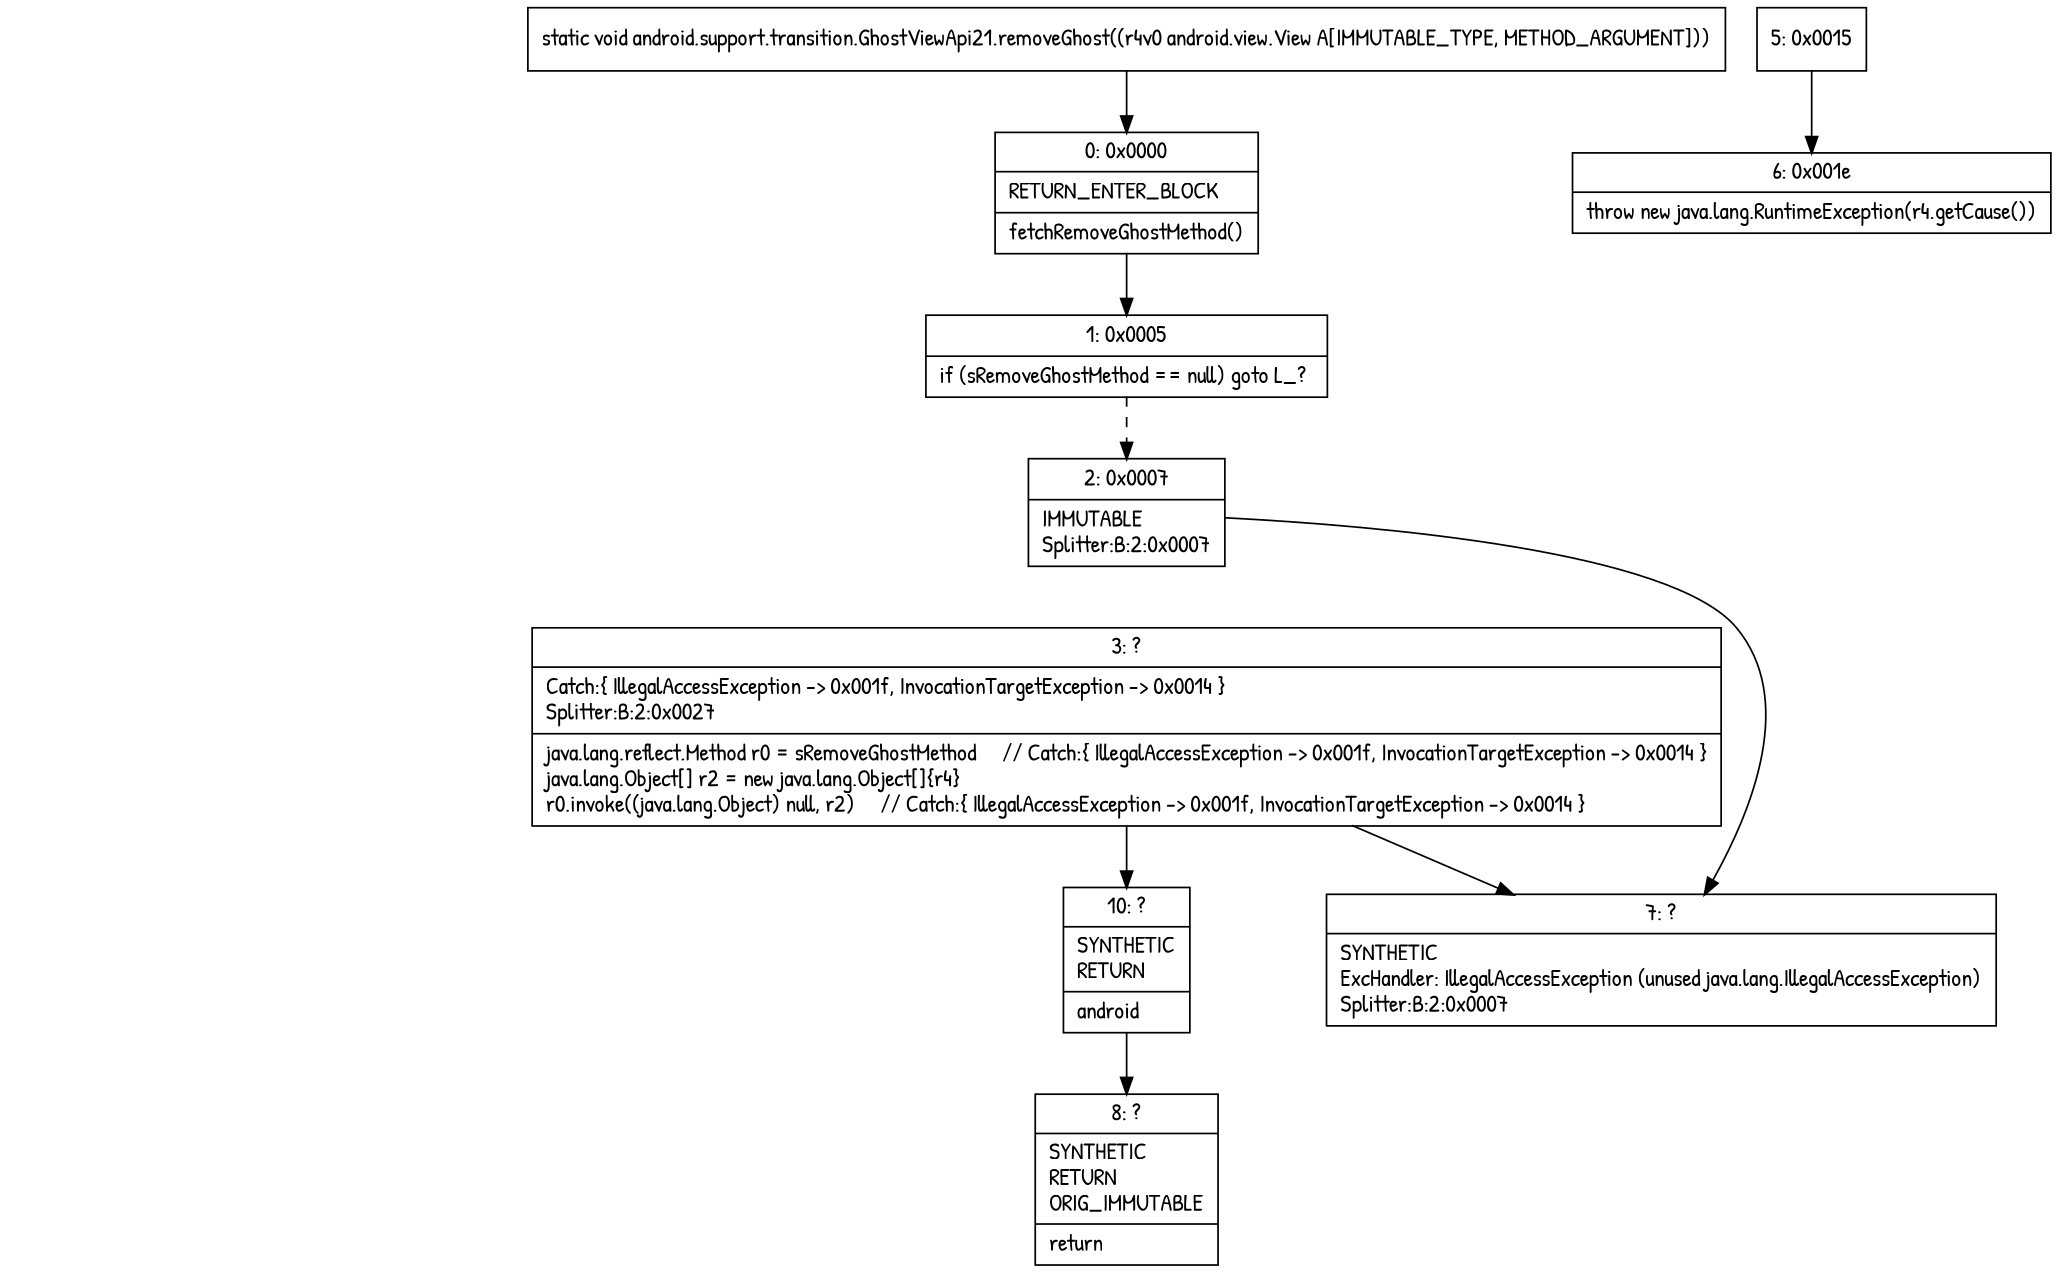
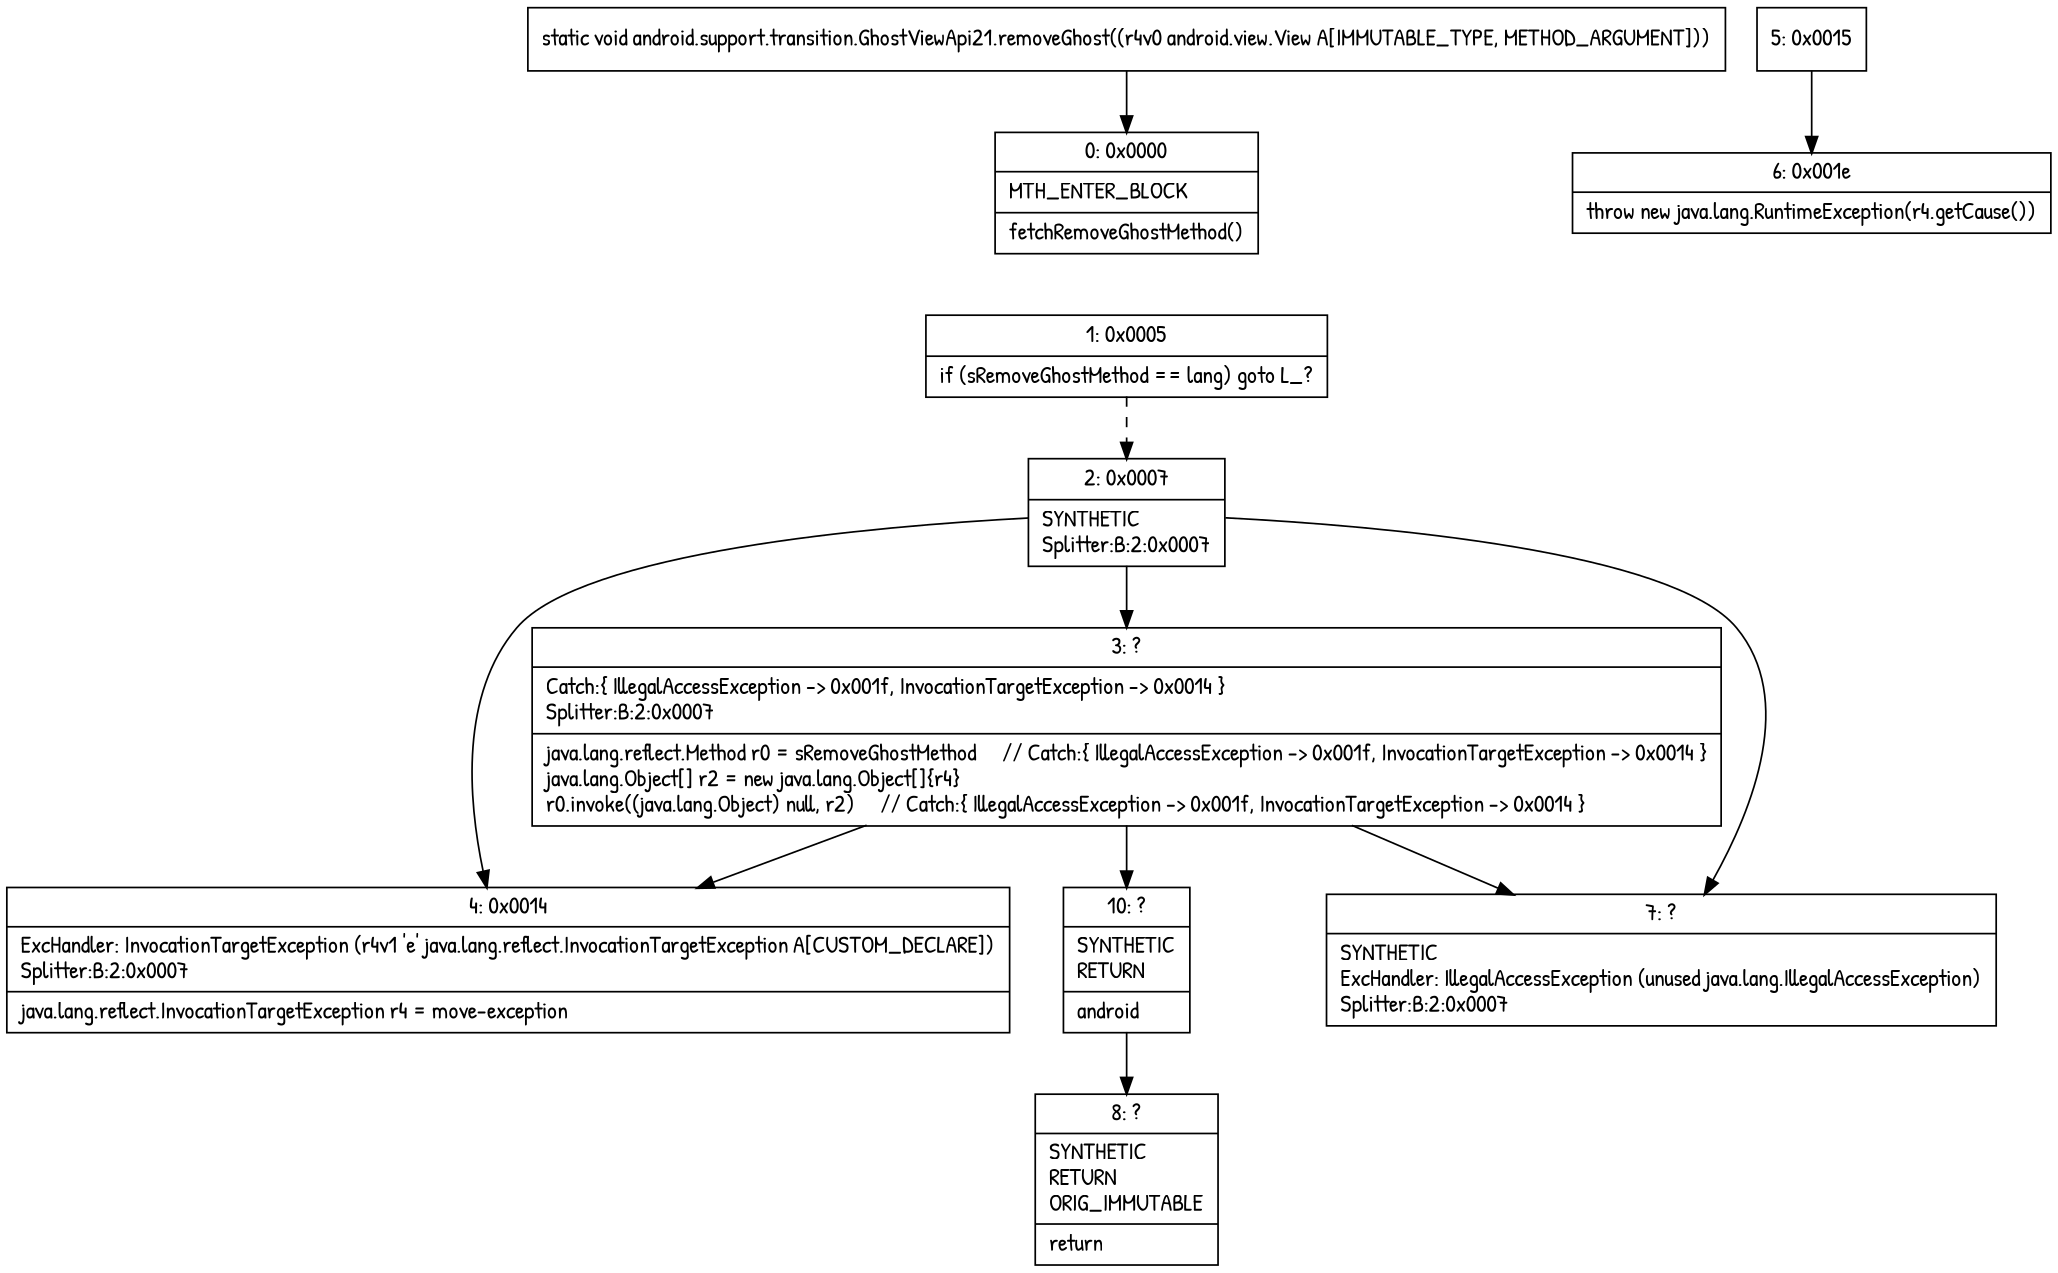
node "0: 0x0000": text "RETURN_ENTER_BLOCK" -> "MTH_ENTER_BLOCK"
edge "0: 0x0000" -> "1: 0x0005": removed
node "1: 0x0005": text "if (sRemoveGhostMethod == null) goto L_?" -> "if (sRemoveGhostMethod == lang) goto L_?"
node "2: 0x0007": text "IMMUTABLE" -> "SYNTHETIC"
edge "2: 0x0007" -> "3: ?": added
node "3: ?": text "Splitter:B:2:0x0027" -> "Splitter:B:2:0x0007"
node "4: 0x0014": added
